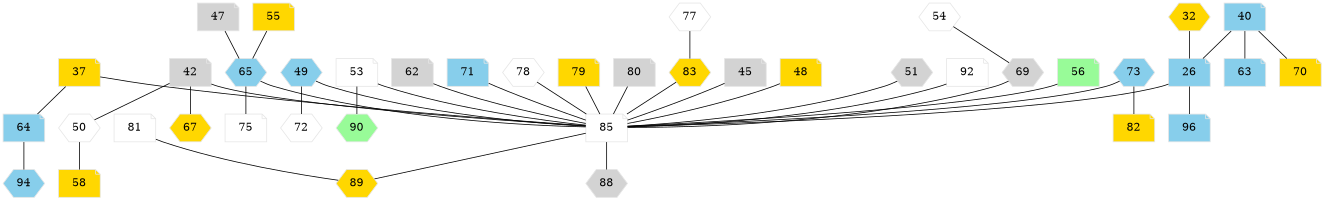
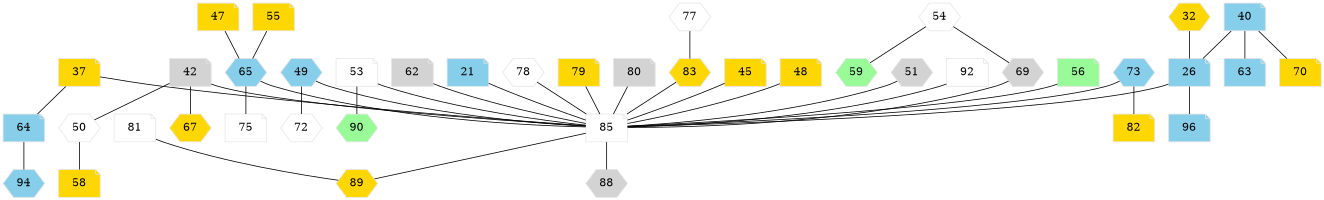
node "47": fillcolor lightgrey -> gold
node "71": label "71" -> "21"
node "45": fillcolor lightgrey -> gold
node "59": added
